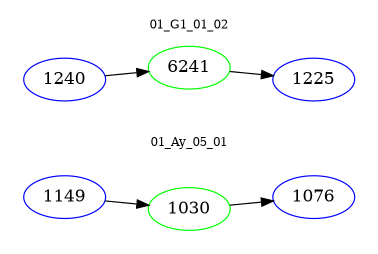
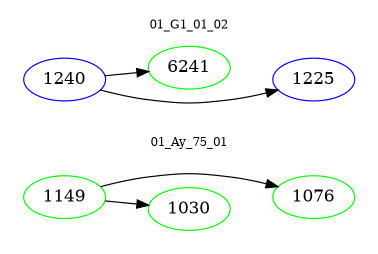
edge "6241" -> "1225": now "1240" -> "1225"
cluster "01_Ay_05_01": label "01_Ay_05_01" -> "01_Ay_75_01"
node "1149": color blue -> green
node "1076": color blue -> green
edge "1030" -> "1076": now "1149" -> "1076"
